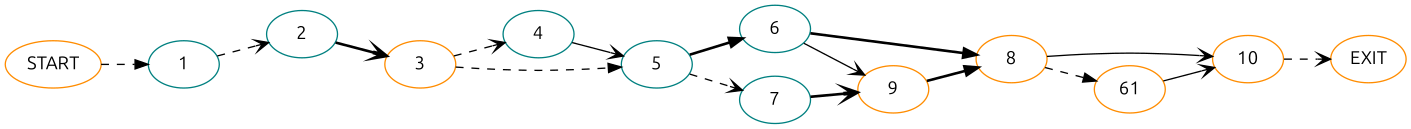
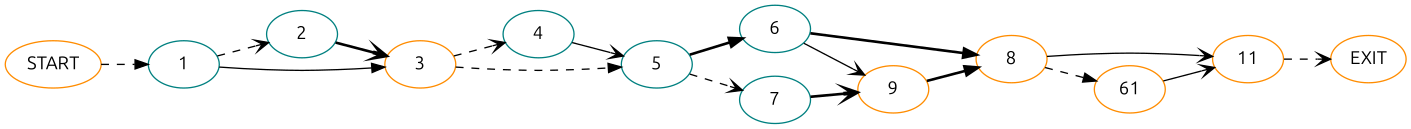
node "10": label "10" -> "11"
edge "1" -> "3": added
